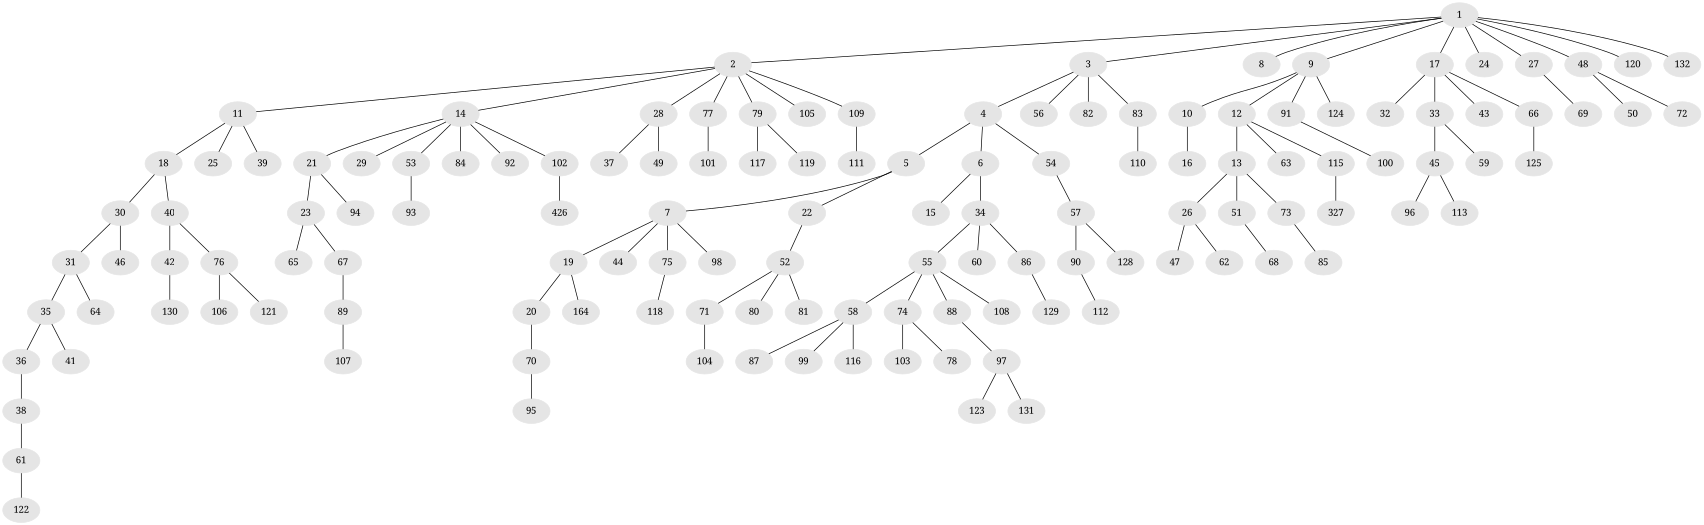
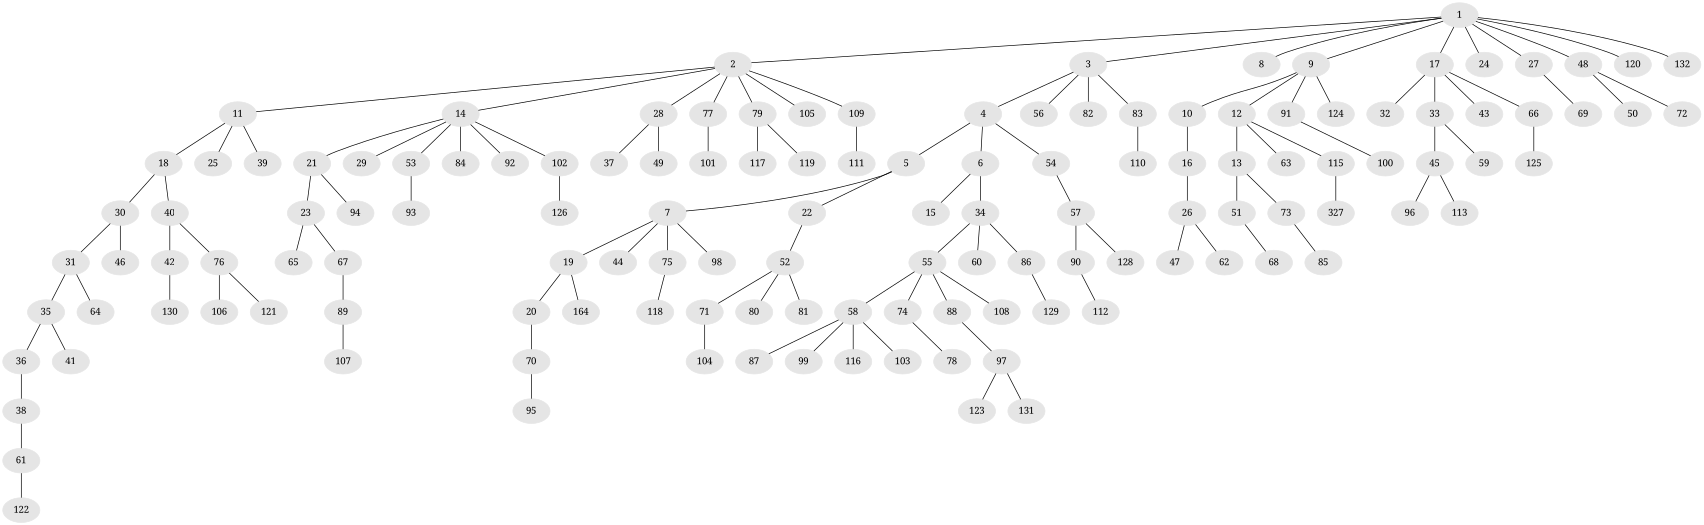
edge "13" -- "26": now "16" -- "26"
node "426": label "426" -> "126"
edge "74" -- "103": now "58" -- "103"
